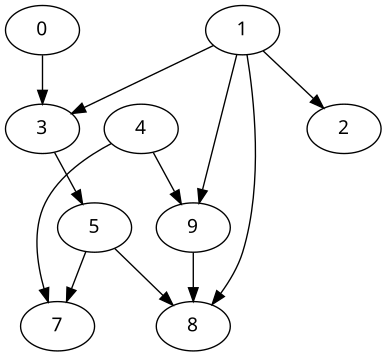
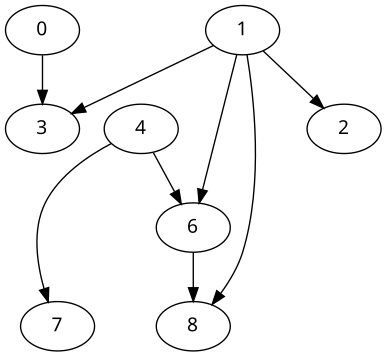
node "5": removed
node "9": label "9" -> "6"
